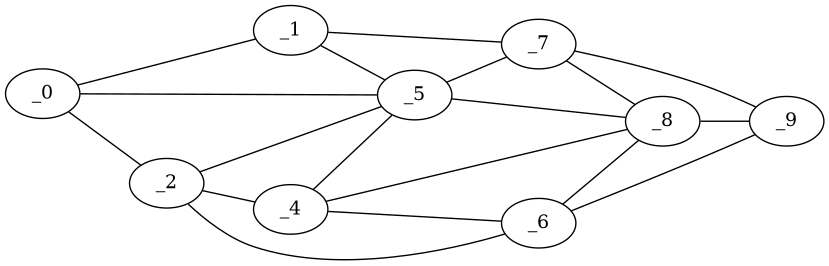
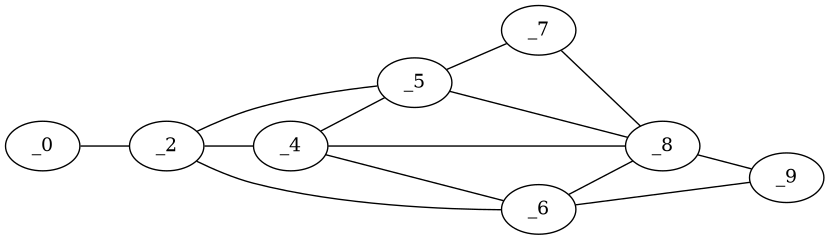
node "_1": removed
edge "_7" -- "_9": removed
edge "_0" -- "_5": removed
